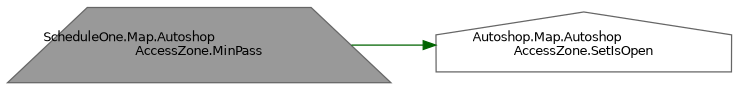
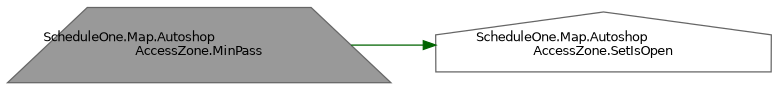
node "Autoshop.Map.Autoshop AccessZone.SetIsOpen": label "Autoshop.Map.Autoshop AccessZone.SetIsOpen" -> "ScheduleOne.Map.Autoshop AccessZone.SetIsOpen"
